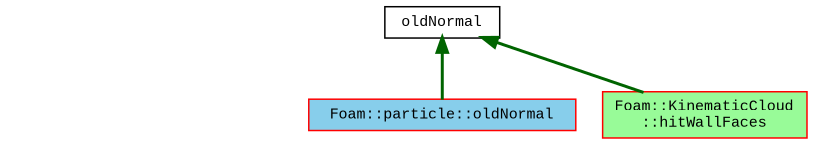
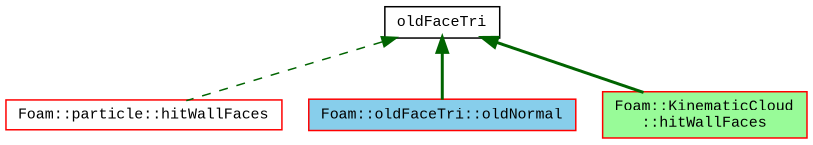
node "oldNormal": label "oldNormal" -> "oldFaceTri"
node "Foam::particle::hitWallFaces": added
node "Foam::particle::oldNormal": label "Foam::particle::oldNormal" -> "Foam::oldFaceTri::oldNormal"
